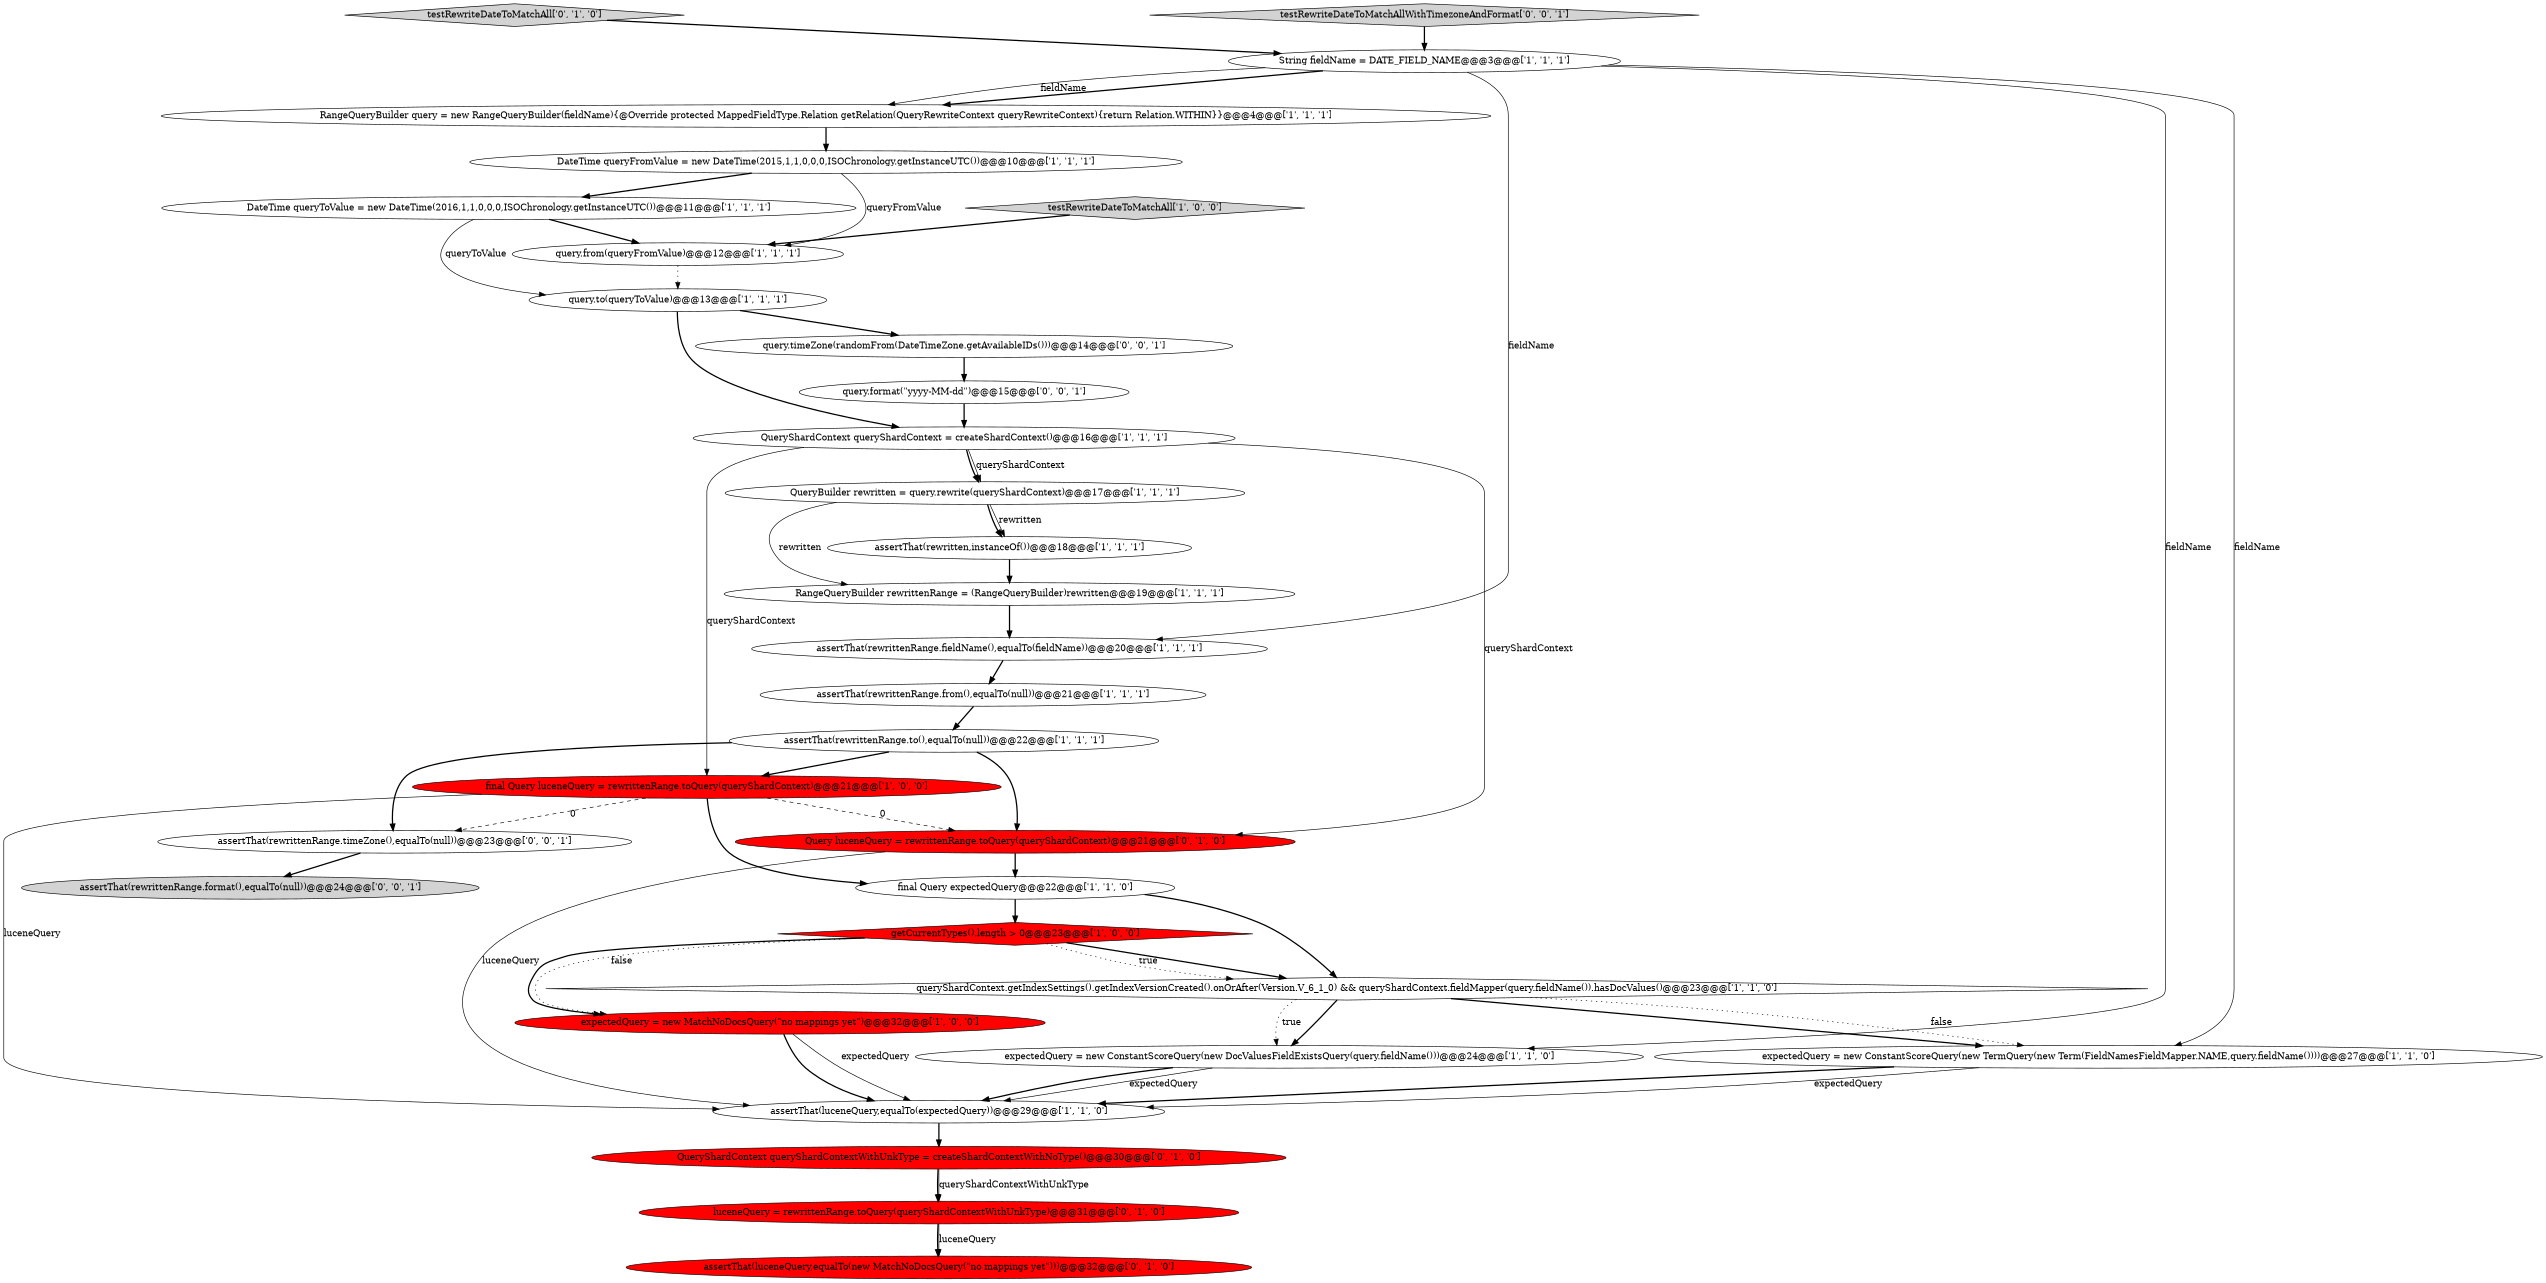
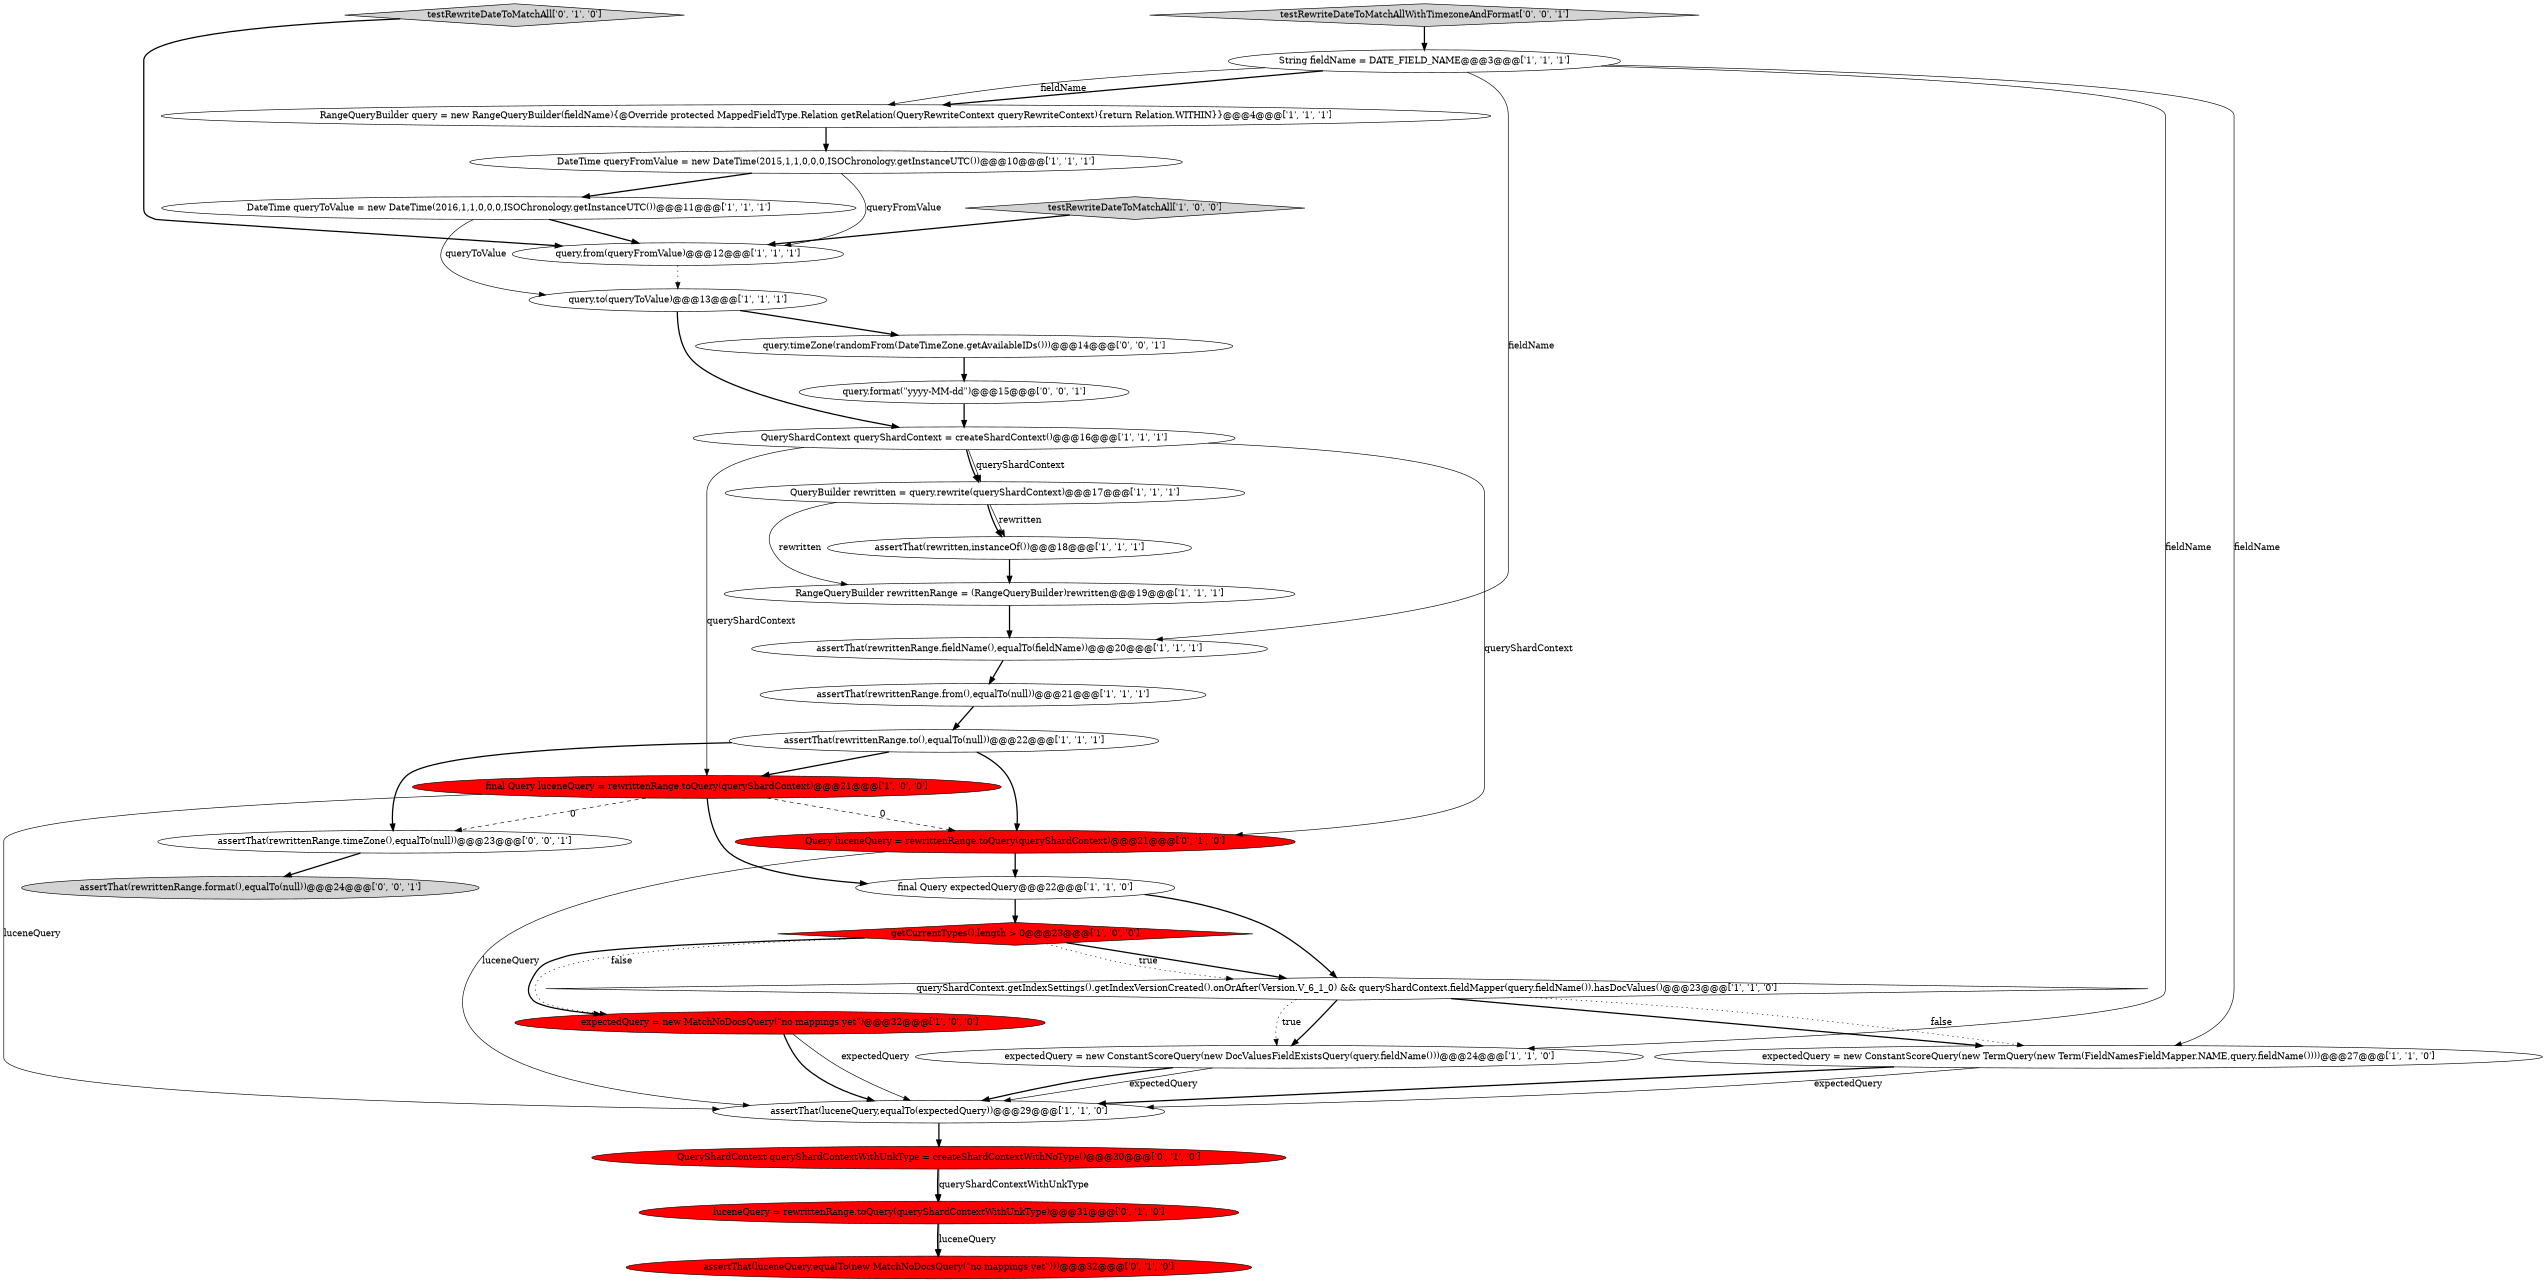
edge "testRewriteDateToMatchAll['0', '1', '0']" -> "String fieldName = DATE_FIELD_NAME@@@3@@@['1', '1', '1']": now "testRewriteDateToMatchAll['0', '1', '0']" -> "query.from(queryFromValue)@@@12@@@['1', '1', '1']"
